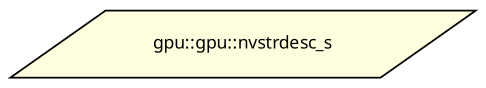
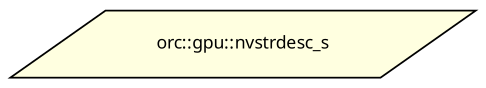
node "gpu::gpu::nvstrdesc_s": label "gpu::gpu::nvstrdesc_s" -> "orc::gpu::nvstrdesc_s"
